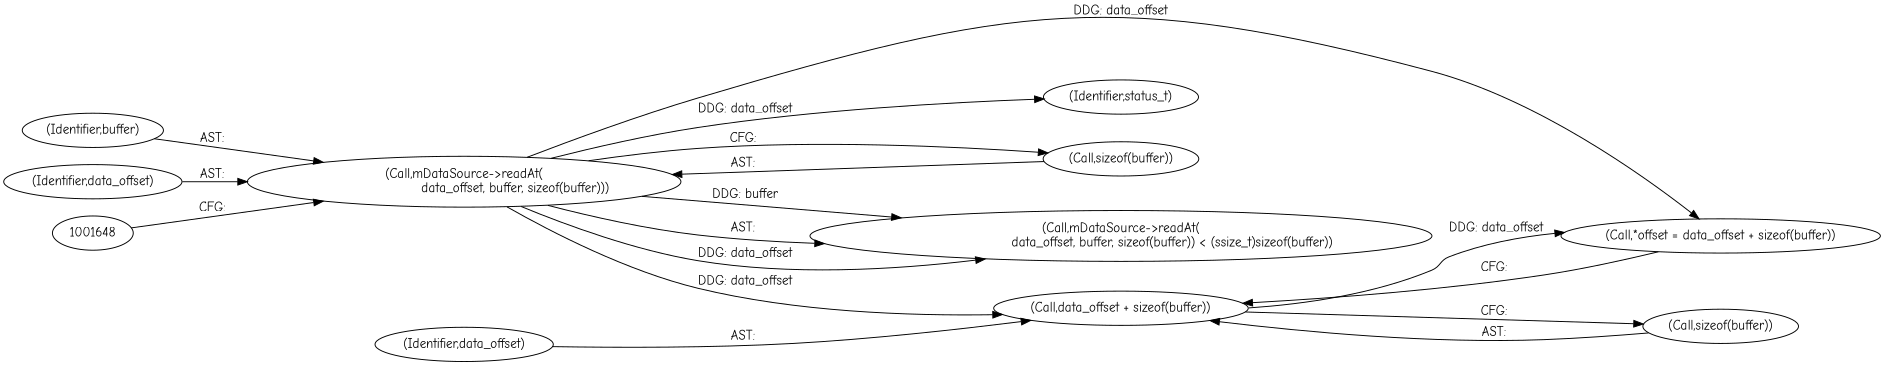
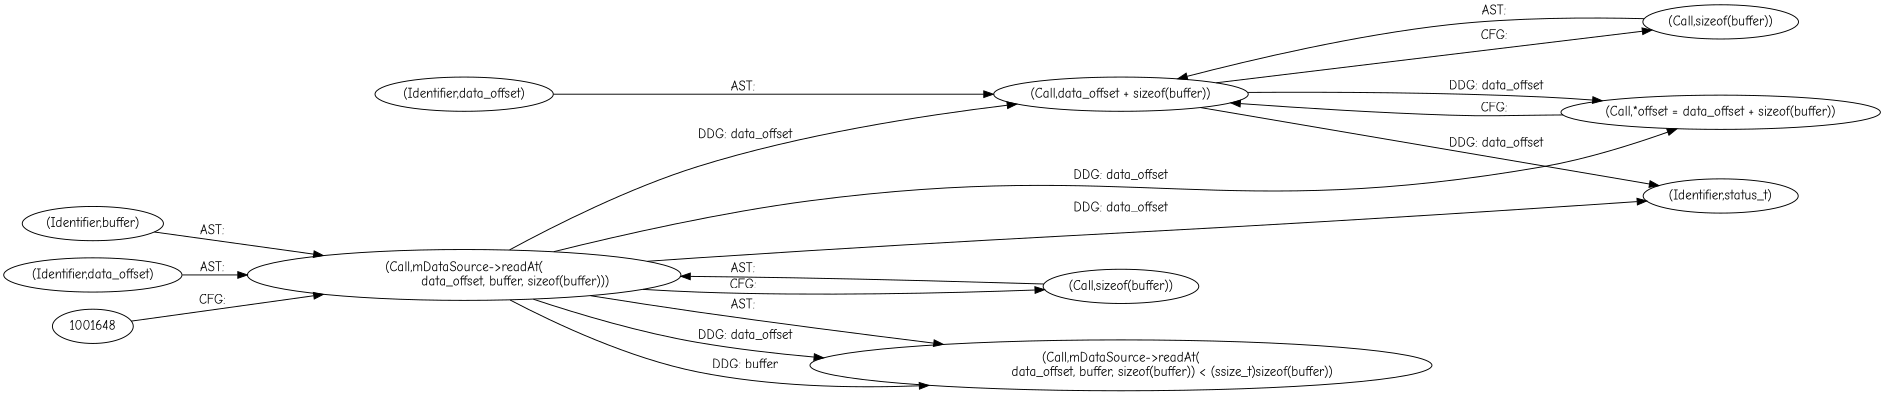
edge "(Call,data_offset + sizeof(buffer))" -> "(Identifier,status_t)": added, label "DDG: data_offset"
